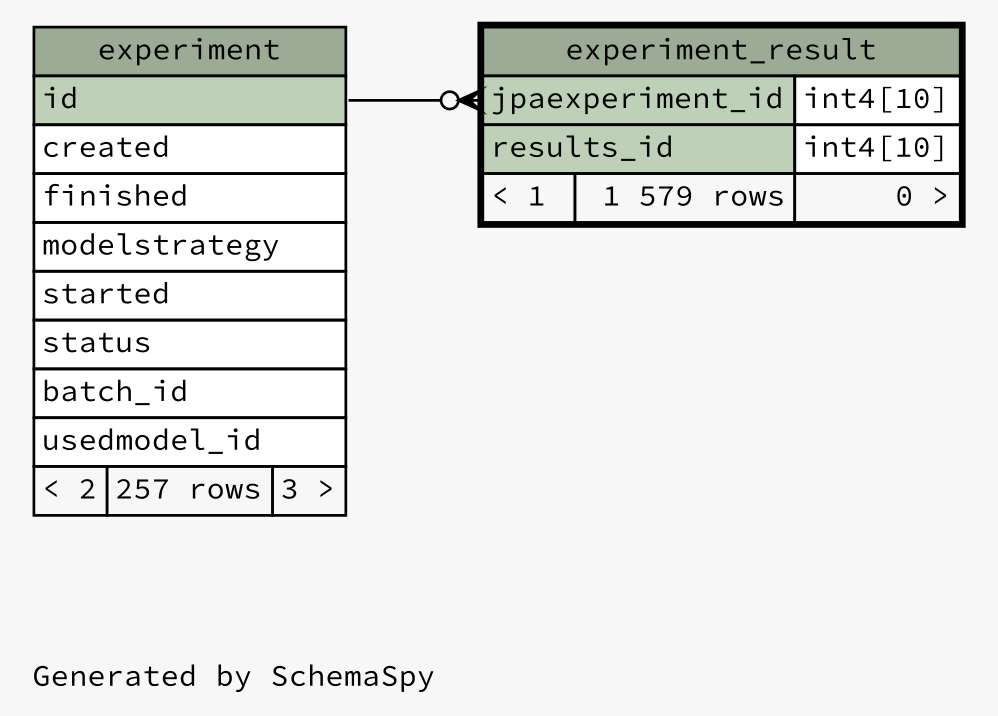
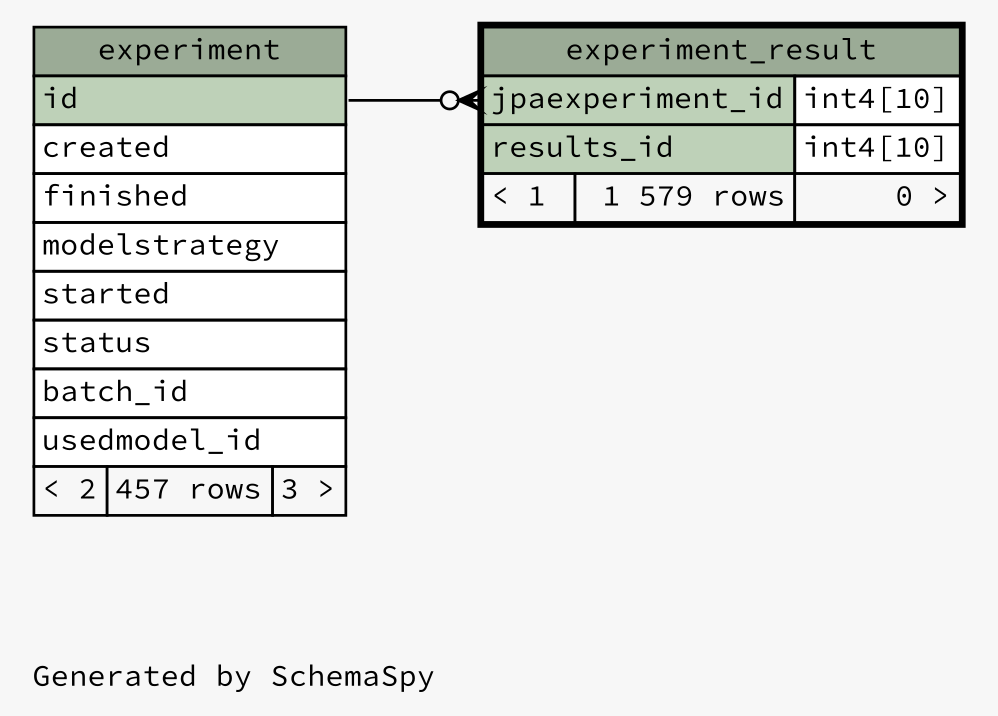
node "experiment": text "257 rows" -> "457 rows"
